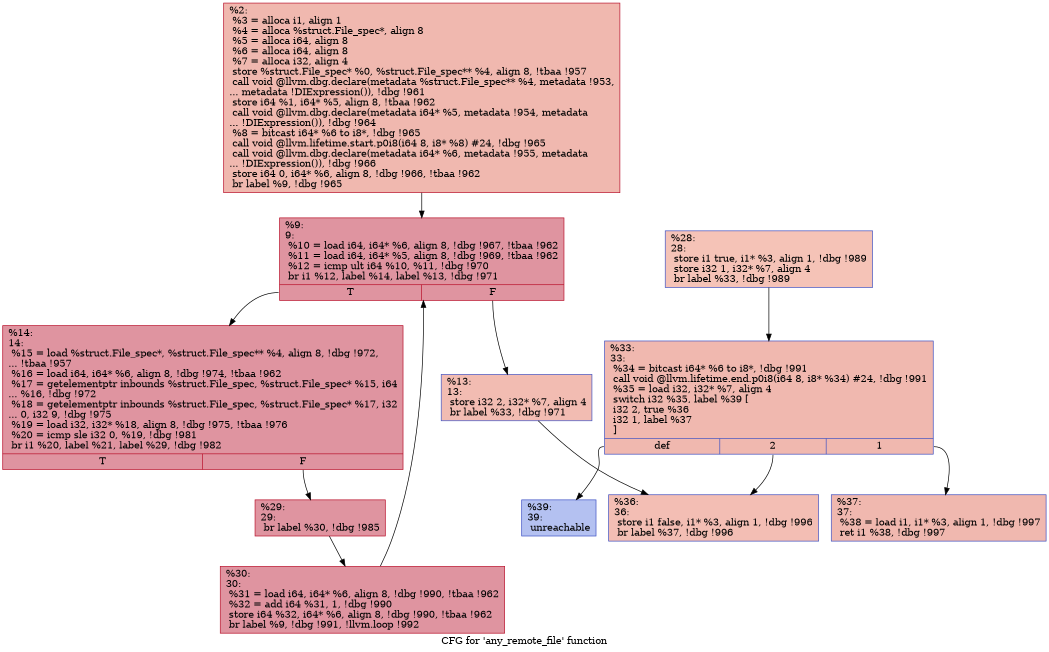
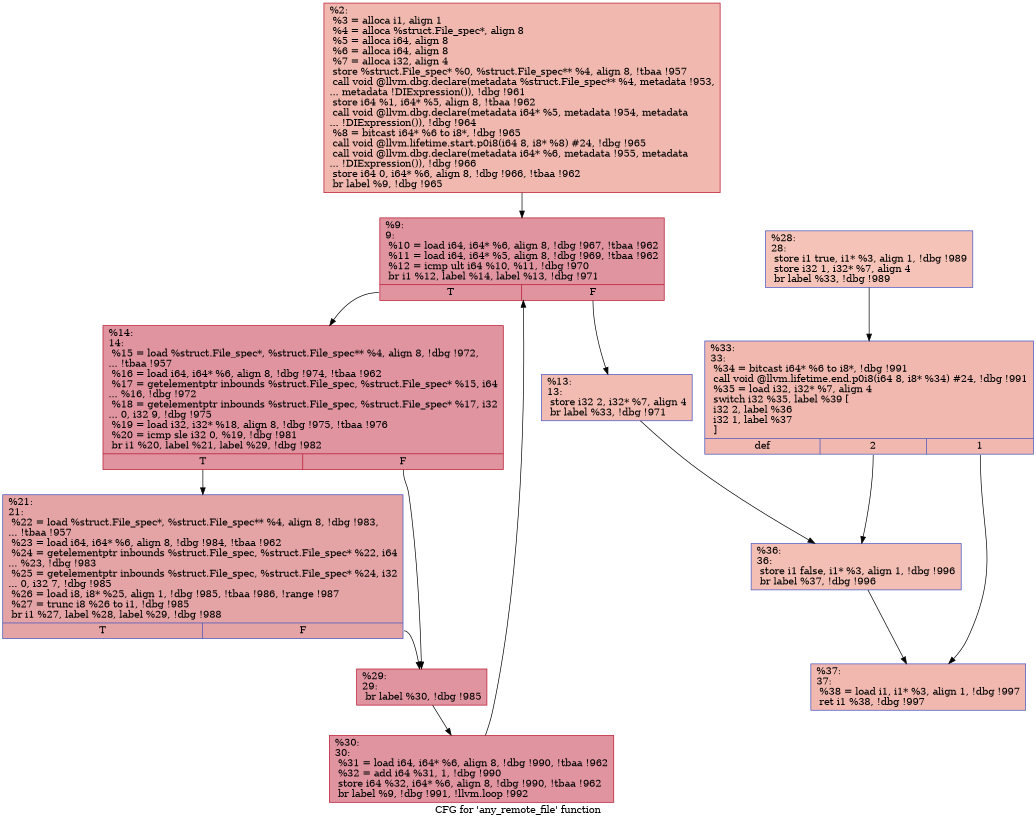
node "%33:": text "i32 2, true %36" -> "i32 2, label %36"
node "%39:": removed
node "%21:": added
edge "%36:" -> "%37:": added
